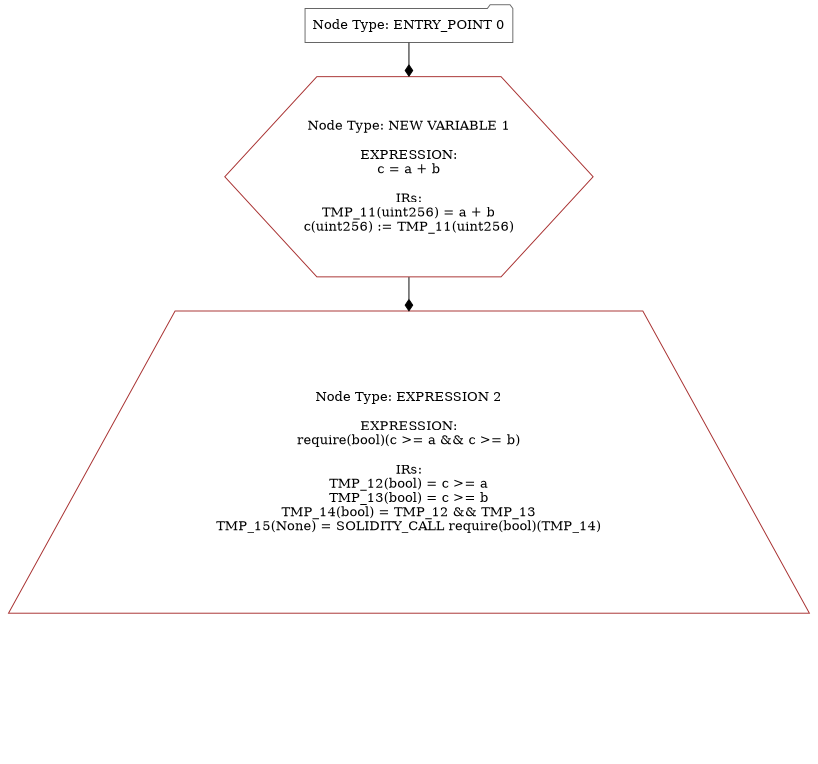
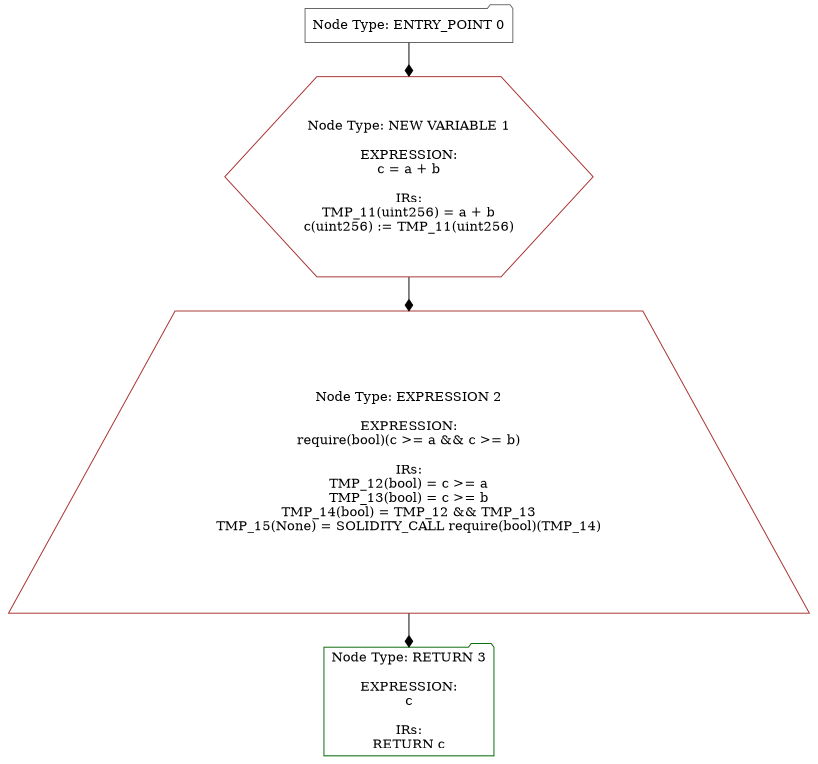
node "Node Type: RETURN 3 EXPRESSION: c IRs: RETURN c": added
